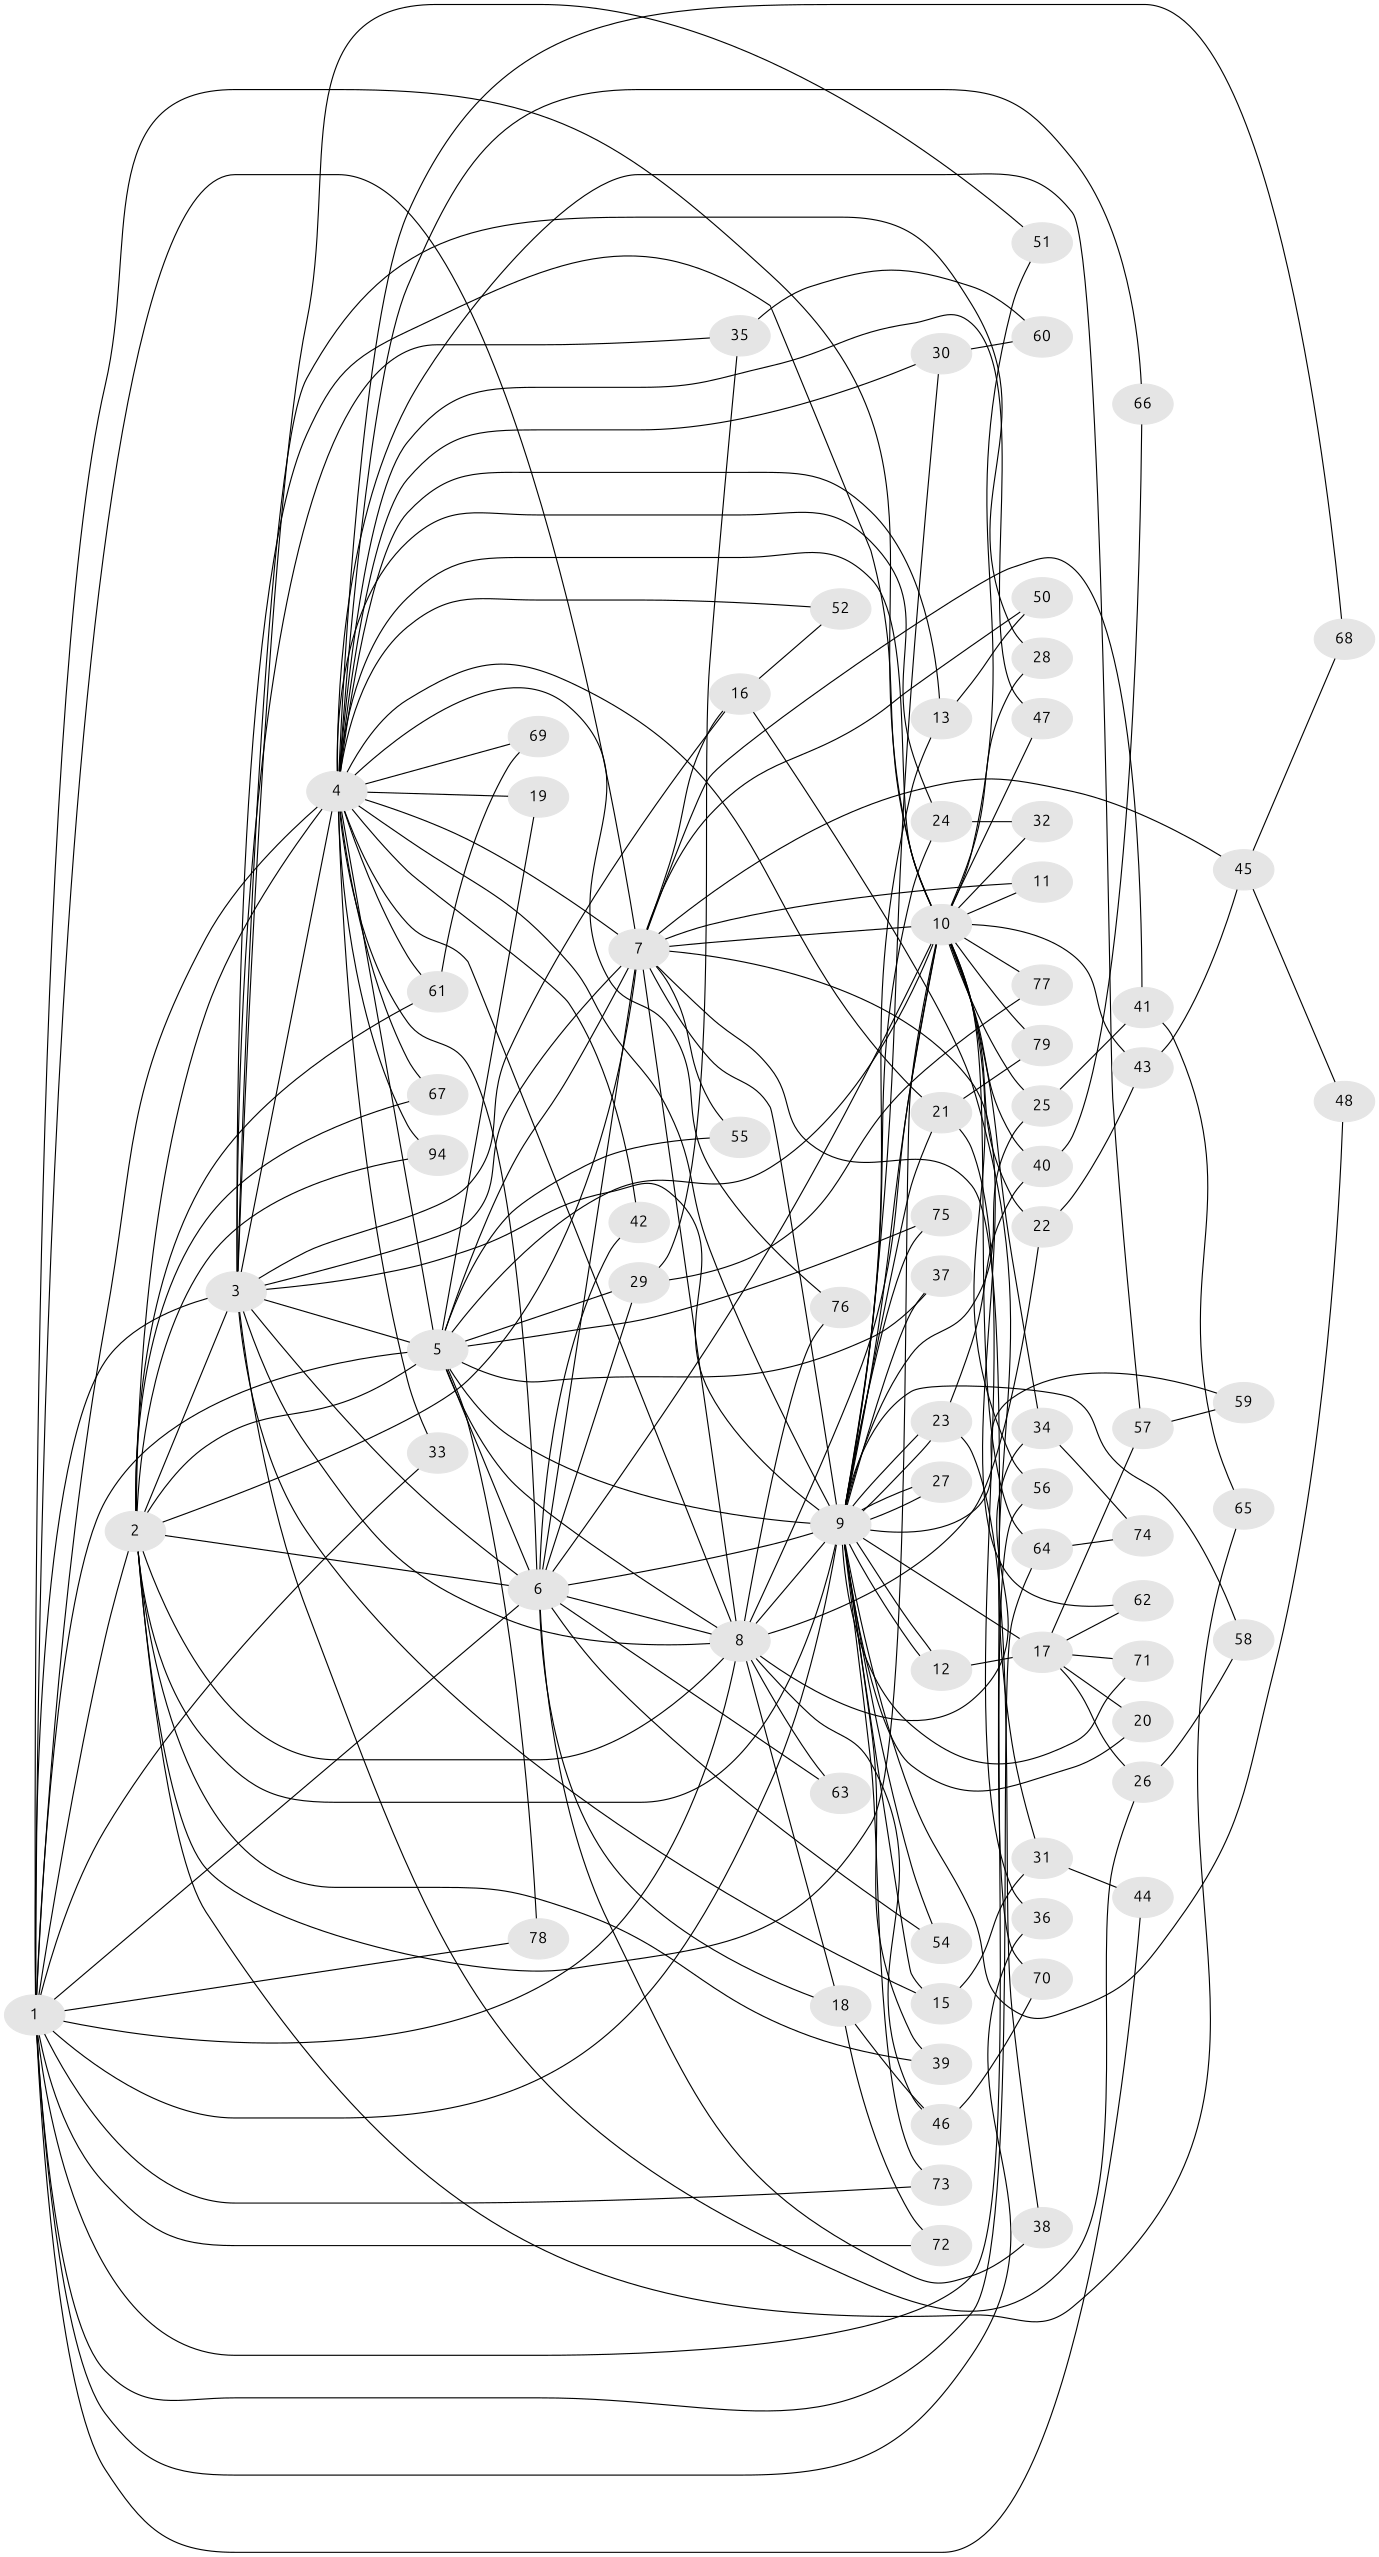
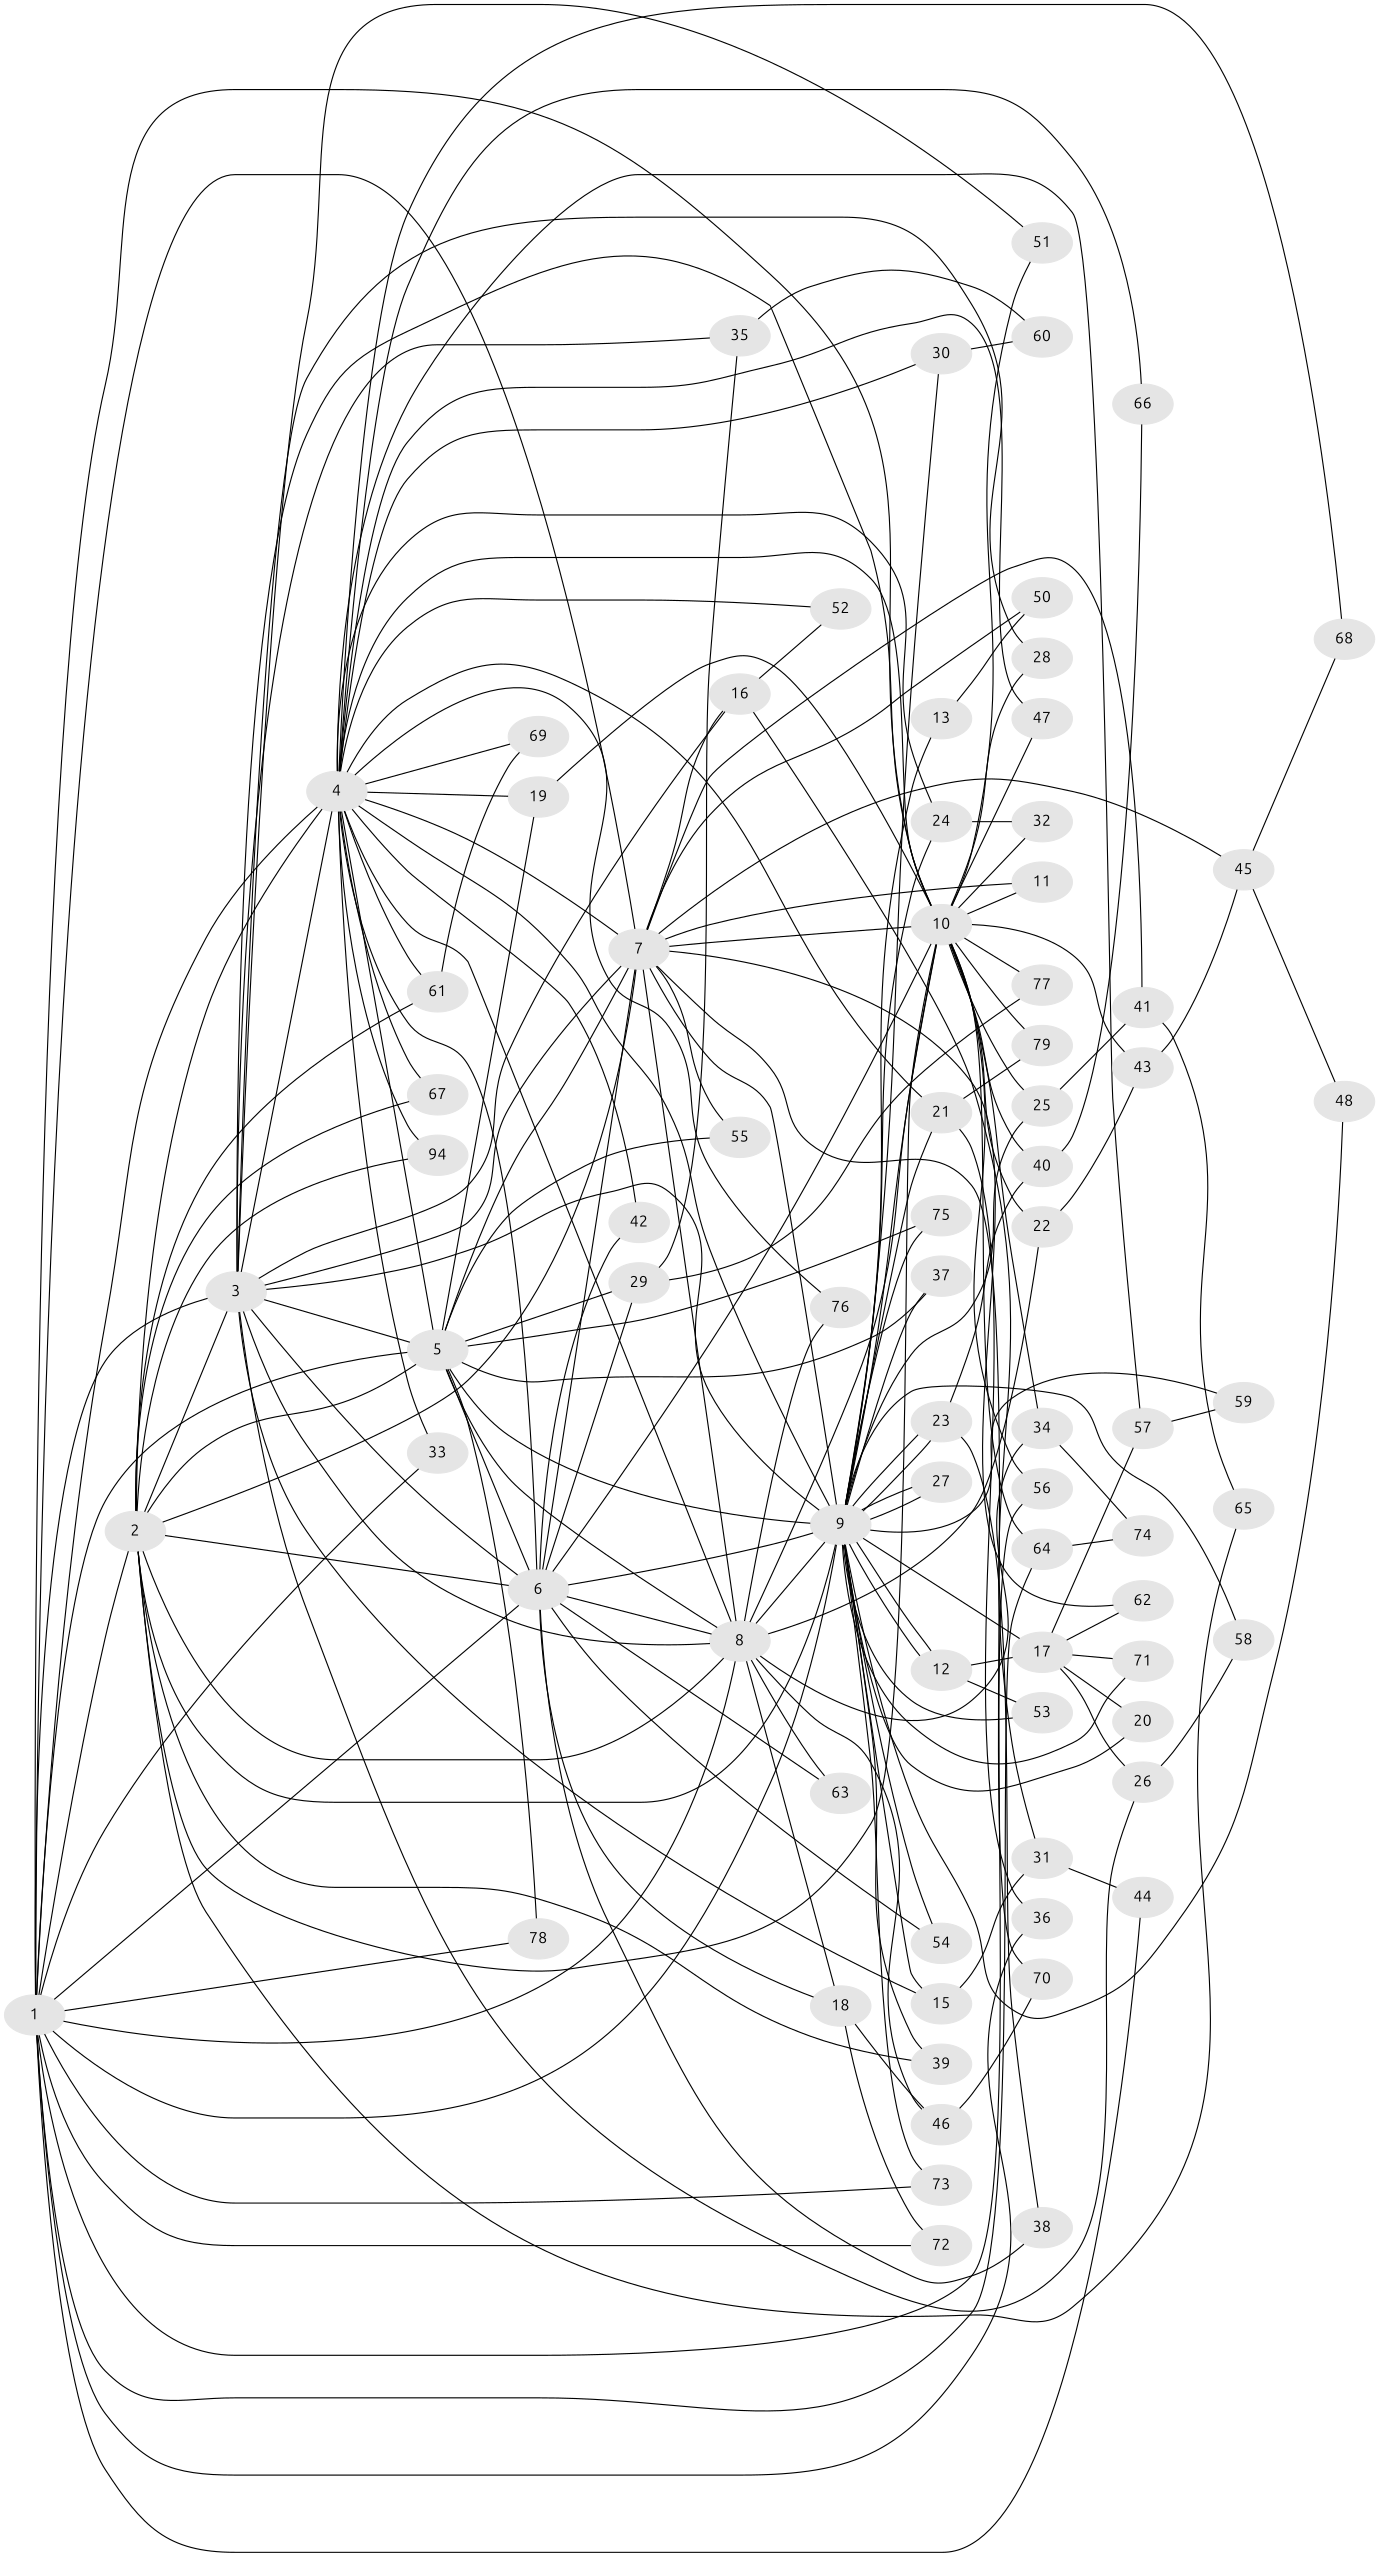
edge "13" -- "4": removed
edge "10" -- "5": now "10" -- "19"
node "53": added
